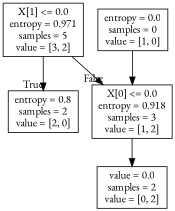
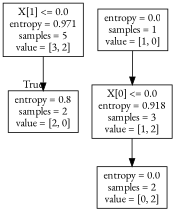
node "entropy = 0.0 samples = 0 value = [1, 0]": label "entropy = 0.0 samples = 0 value = [1, 0]" -> "entropy = 0.0 samples = 1 value = [1, 0]"
edge "X[1] <= 0.0 entropy = 0.971 samples = 5 value = [3, 2]" -> "X[0] <= 0.0 entropy = 0.918 samples = 3 value = [1, 2]": removed
node "value = 0.0 samples = 2 value = [0, 2]": label "value = 0.0 samples = 2 value = [0, 2]" -> "entropy = 0.0 samples = 2 value = [0, 2]"
